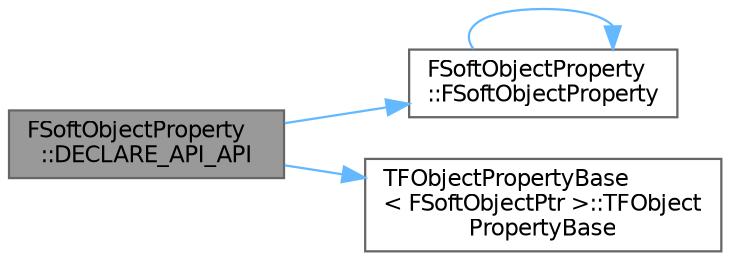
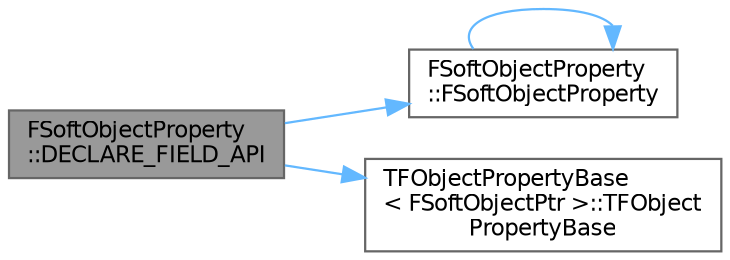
node "FSoftObjectProperty ::DECLARE_API_API": label "FSoftObjectProperty ::DECLARE_API_API" -> "FSoftObjectProperty ::DECLARE_FIELD_API"
